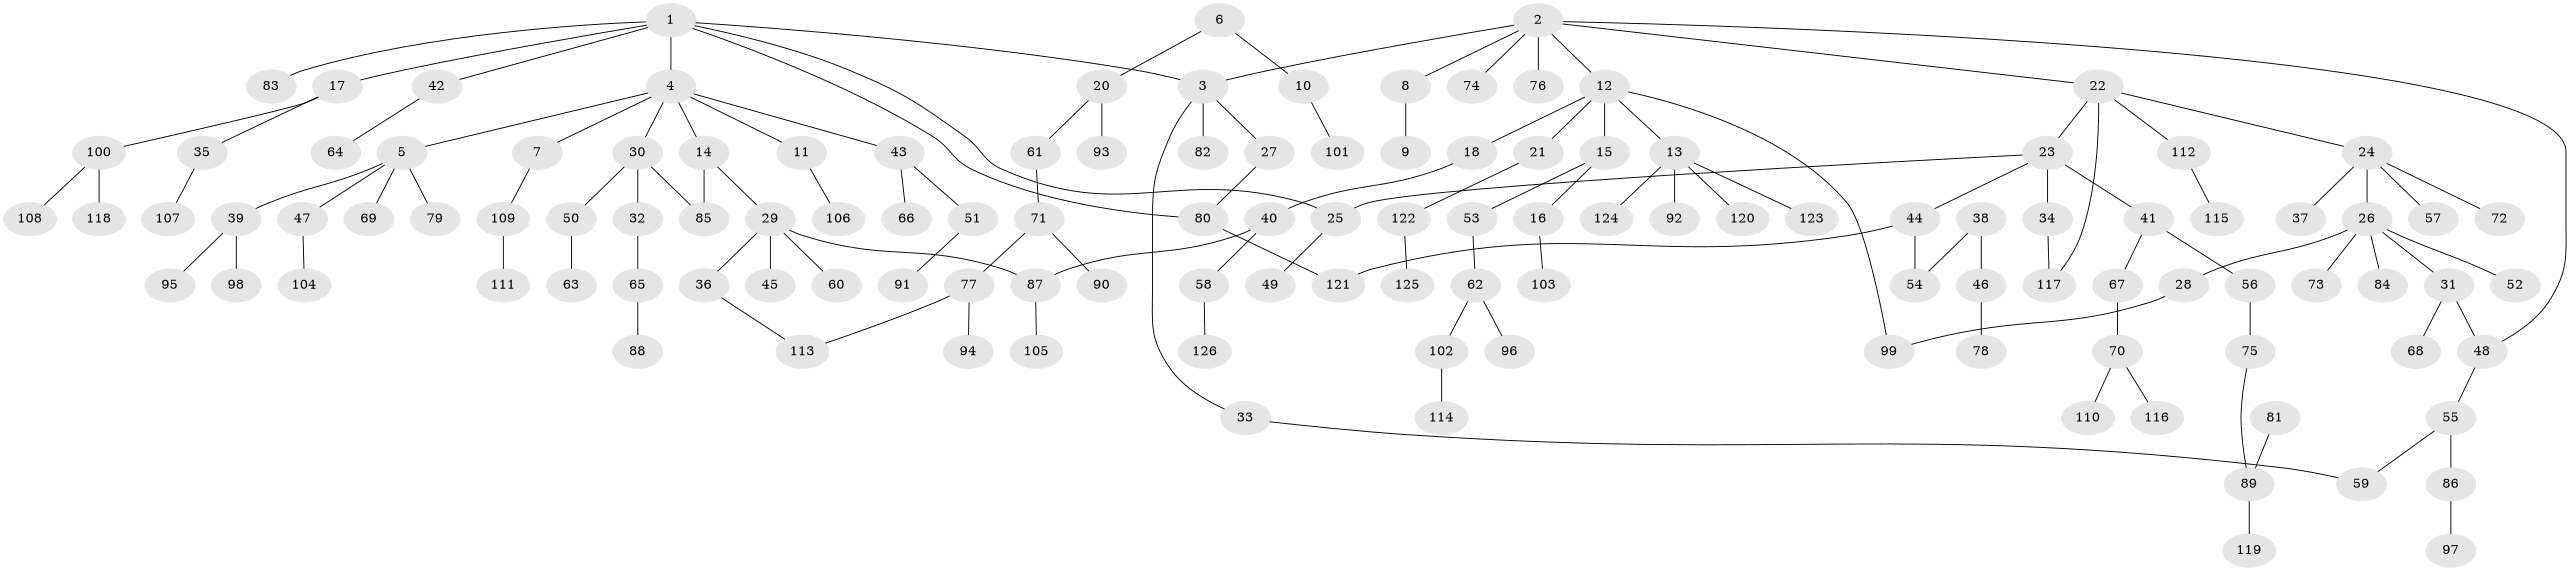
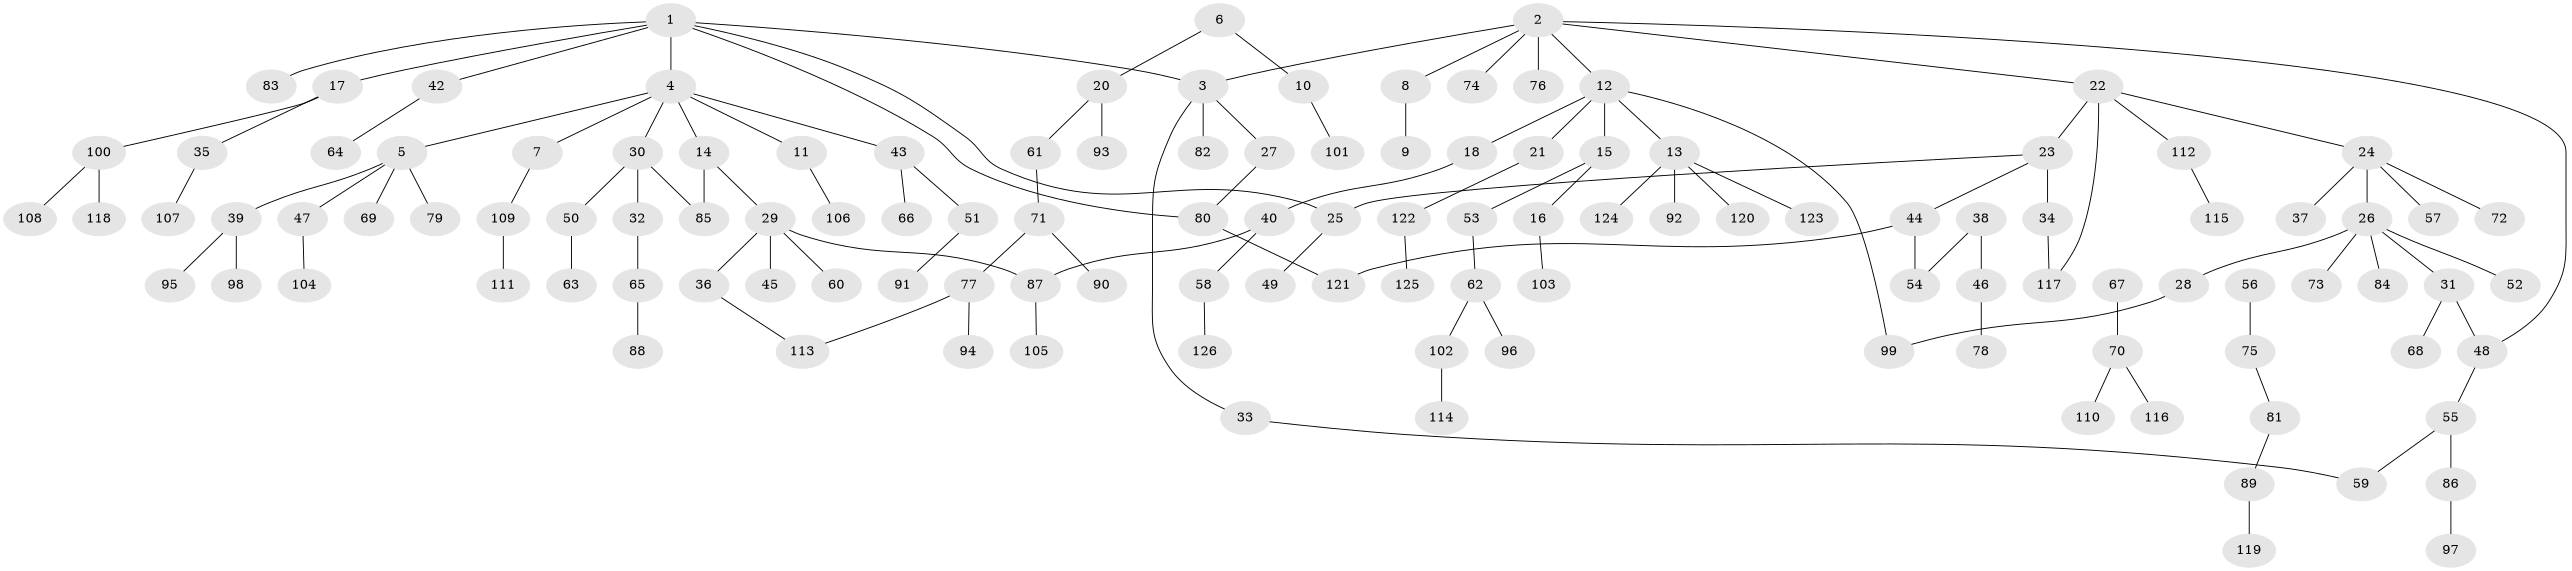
node "41": removed
edge "75" -- "89": now "75" -- "81"
